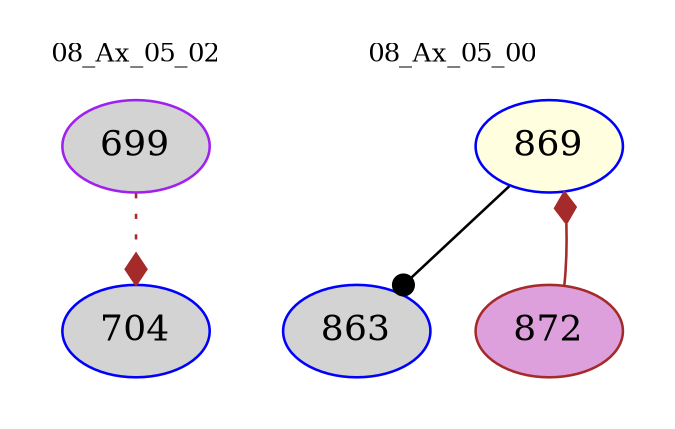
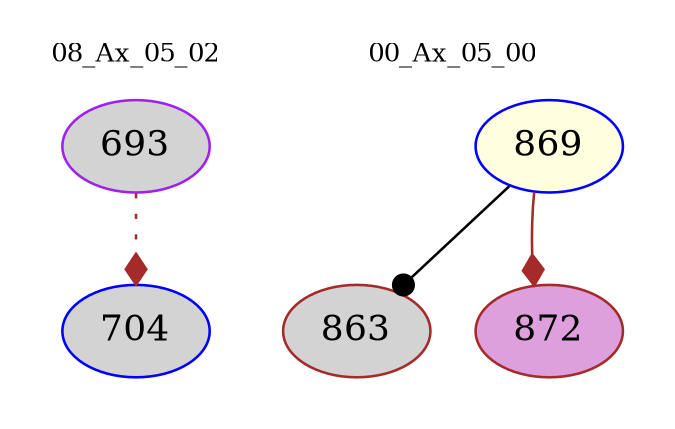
cluster "08_Ax_05_00": label "08_Ax_05_00" -> "00_Ax_05_00"
node "699": label "699" -> "693"
edge "872" -> "869": reversed
node "863": color blue -> brown
